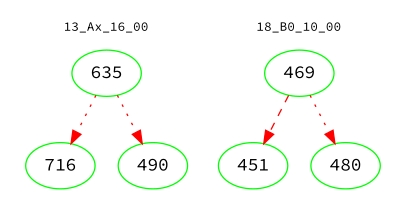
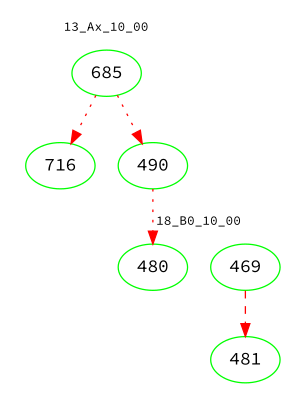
cluster "13_Ax_16_00": label "13_Ax_16_00" -> "13_Ax_10_00"
node "635": label "635" -> "685"
edge "469" -> "480": now "490" -> "480"
node "451": label "451" -> "481"
